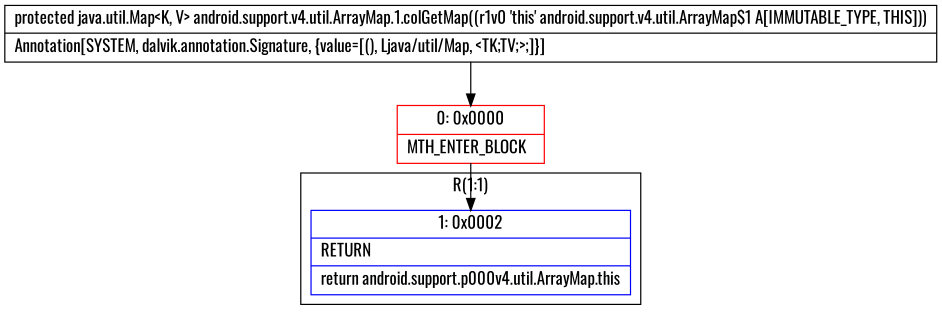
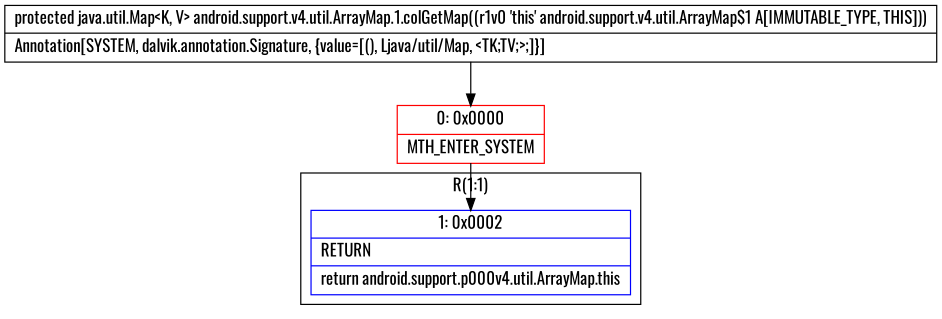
node "0: 0x0000": text "MTH_ENTER_BLOCK" -> "MTH_ENTER_SYSTEM"
